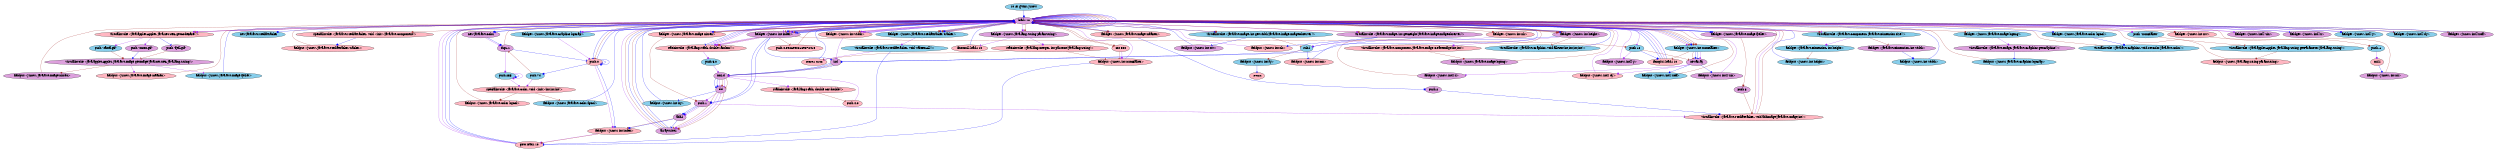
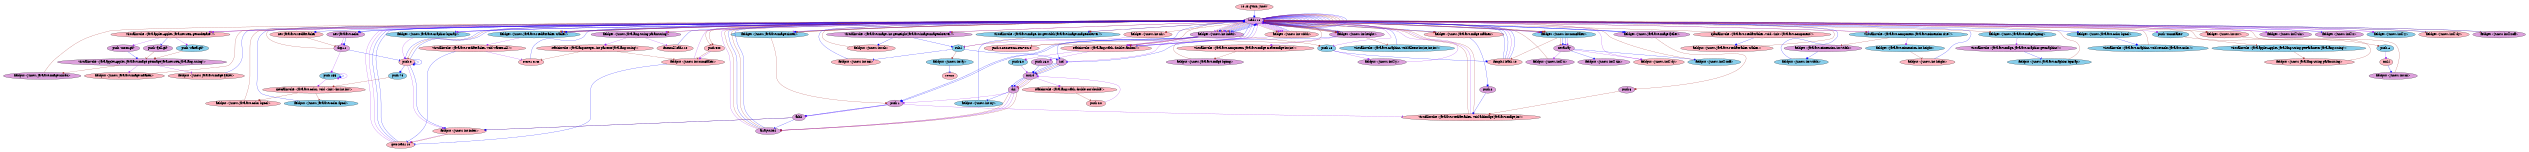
node "r0 := @this: jSnow": fillcolor skyblue -> lightpink
edge "fieldput <jSnow: int[] Sin>" -> "load.r r0": removed
edge "load.r r0" -> "fieldget <jSnow: int[] y>": color blue -> purple
edge "fieldput <jSnow: int nh>" -> "load.r r0": color purple -> brown
node "new java.awt.MediaTracker": fillcolor skyblue -> lightpink
node "fieldget <jSnow: java.awt.Image nissen>": fillcolor lightpink -> skyblue
node "fieldget <jSnow: int[] dy>": fillcolor skyblue -> lightpink
node "virtualinvoke <java.awt.MediaTracker: void waitForAll()>": fillcolor skyblue -> lightpink
node "cos 500": label "cos 500" -> "push 500"
node "fieldput <jSnow: int nw>": removed
edge "push 16" -> "newarray": removed
edge "push 74" -> "dup1.r": now "new java.awt.MediaTracker" -> "dup1.r"
node "push 16.0": added
node "fieldput <jSnow: int height>": fillcolor skyblue -> lightpink
node "fieldput <jSnow: java.awt.Image fjellet>": fillcolor skyblue -> lightpink
edge "push 74" -> "specialinvoke <java.awt.Color: void <init>(int,int,int)>": color purple -> brown
